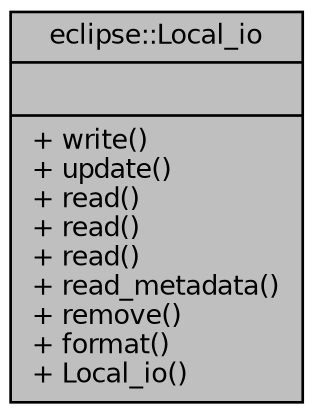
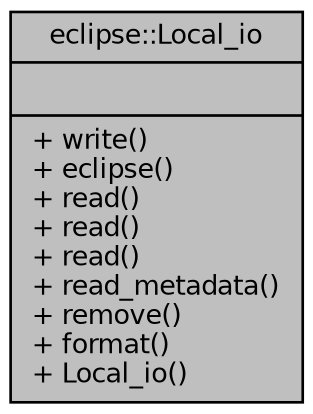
node "eclipse::Local_io": text "+ update()" -> "+ eclipse()"
